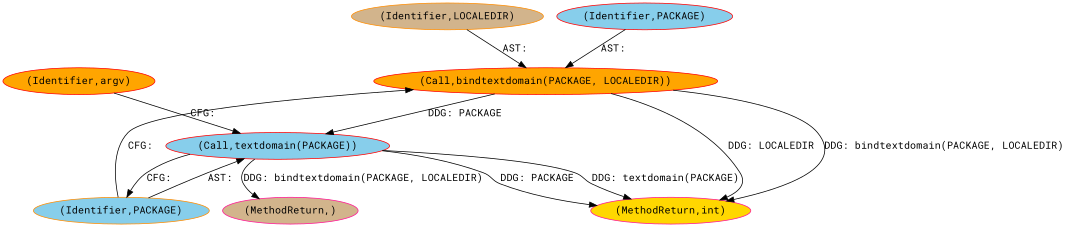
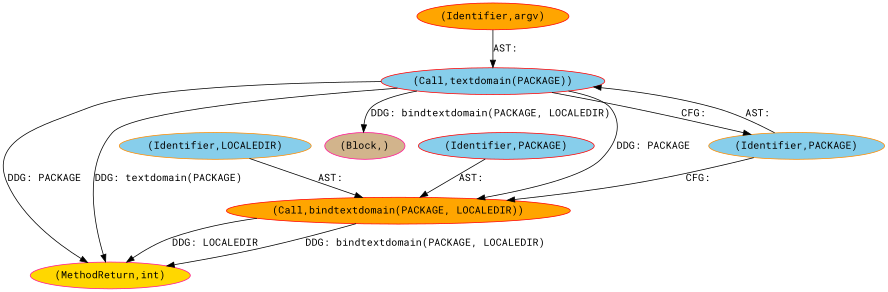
node "(Identifier,LOCALEDIR)": fillcolor tan -> skyblue
edge "(Call,bindtextdomain(PACKAGE, LOCALEDIR))" -> "(Call,textdomain(PACKAGE))": reversed
edge "(Identifier,argv)" -> "(Call,textdomain(PACKAGE))": label "CFG: " -> "AST: "
node "(MethodReturn,)": label "(MethodReturn,)" -> "(Block,)"
